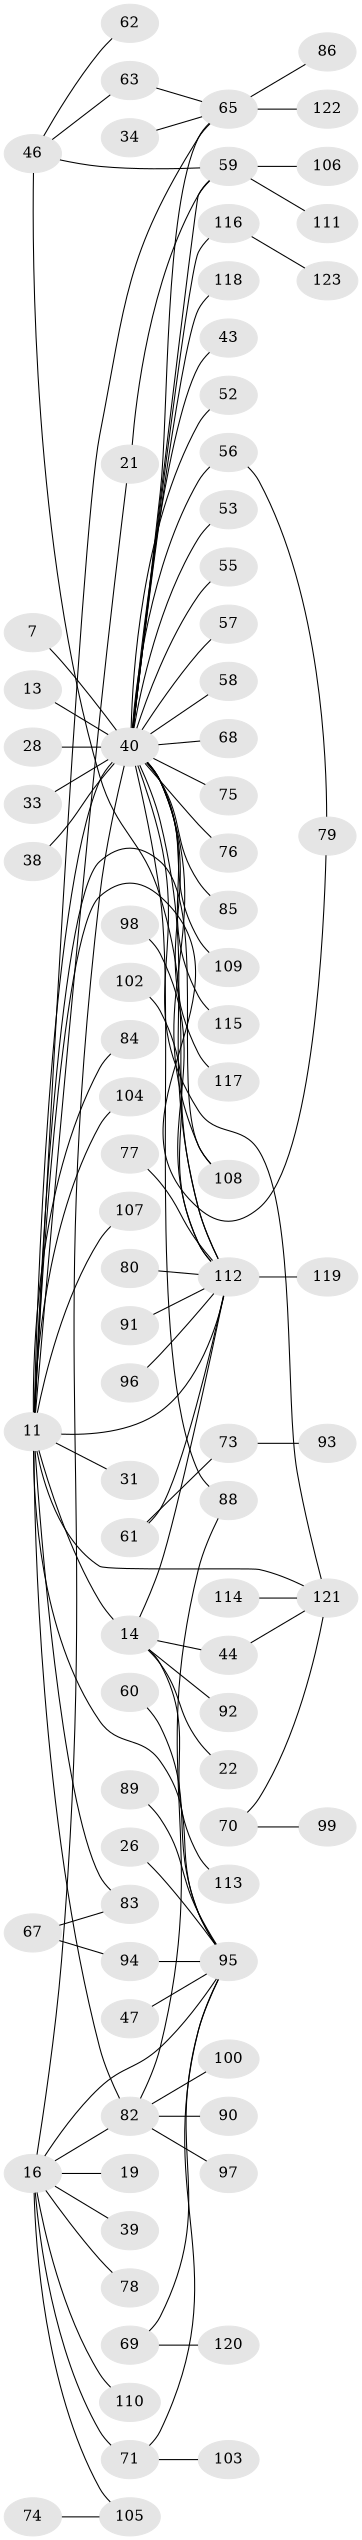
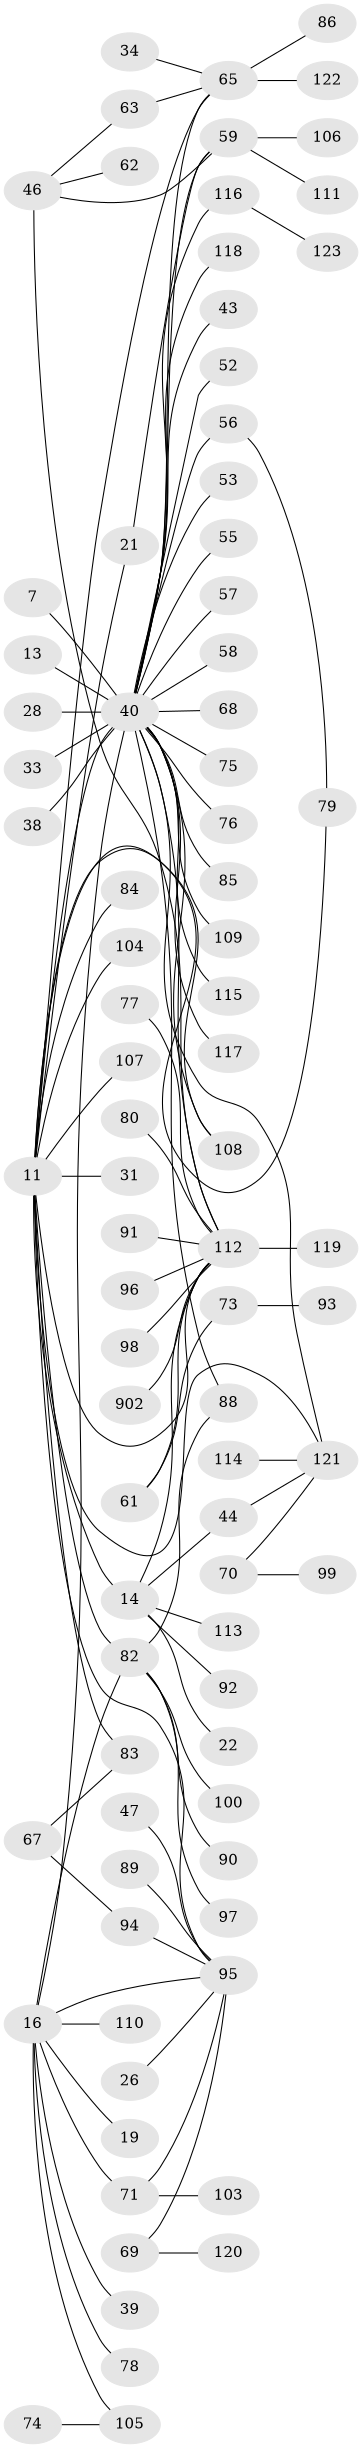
node "102": label "102" -> "902"
node "60": removed
